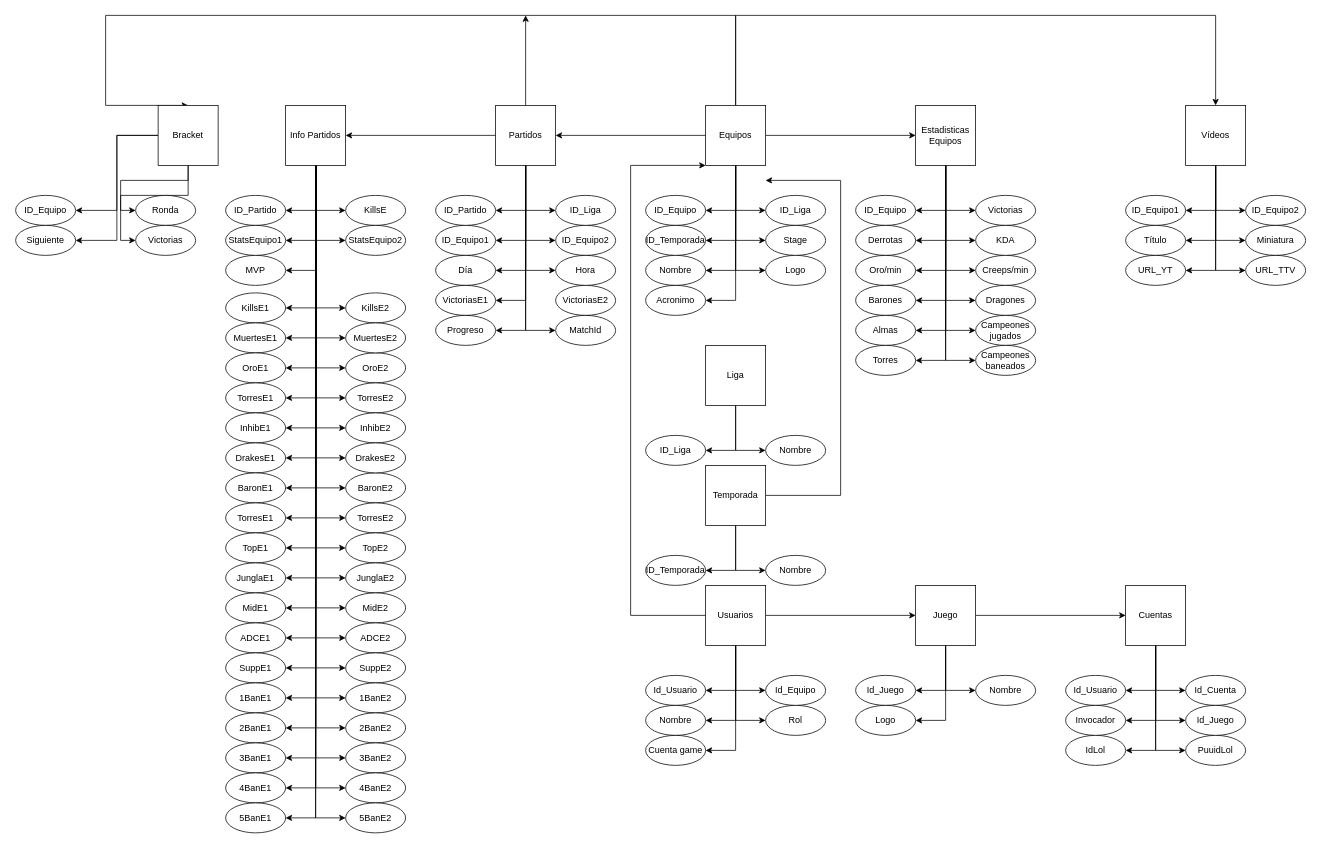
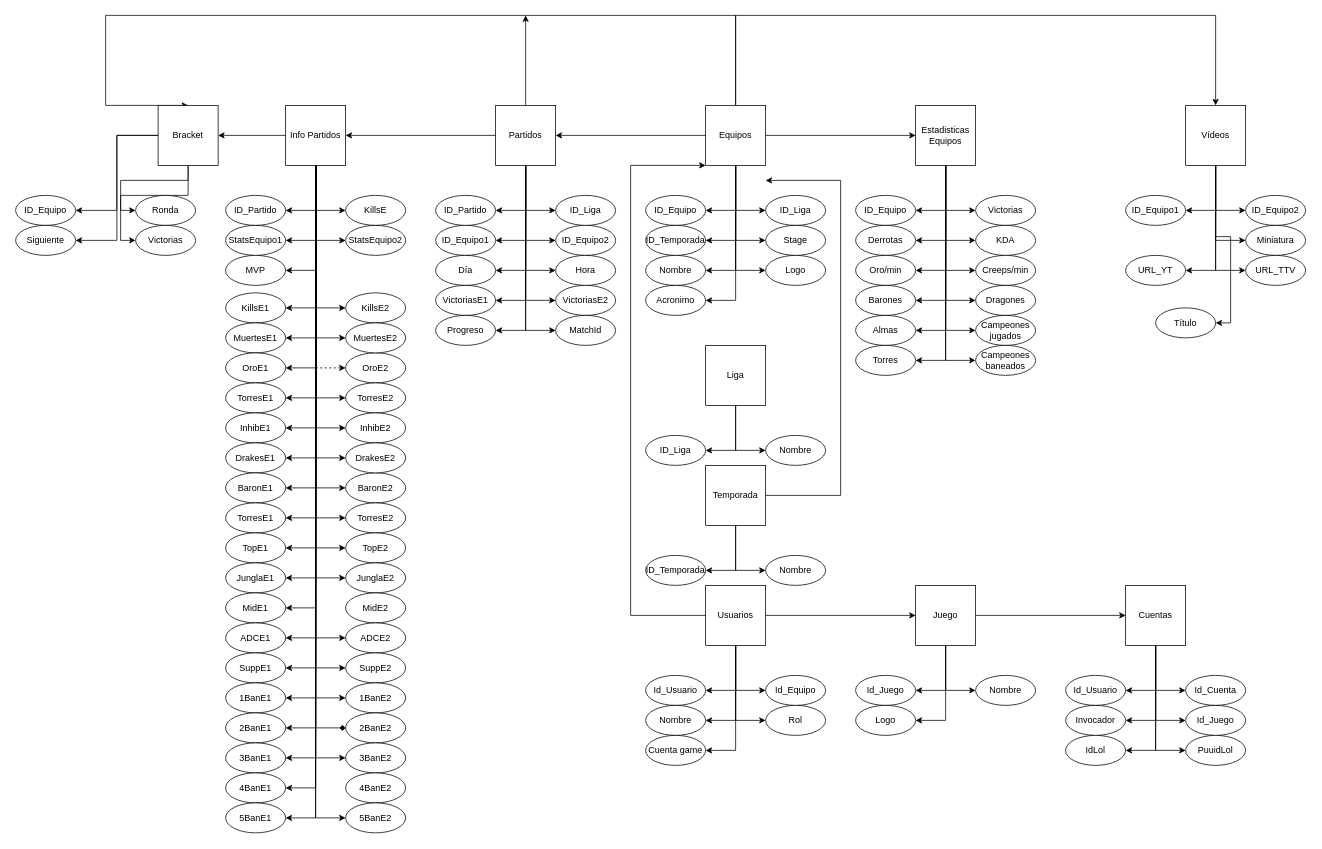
node "Título": moved (1155, 240) -> (1185, 323)
edge "Partidos" -> "VictoriasE2": added
edge "Info Partidos" -> "OroE2": style solid -> dashed
edge "Info Partidos" -> "MidE2": now "Info Partidos" -> "Bracket"
edge "Info Partidos" -> "2BanE2": arrowhead classic -> diamond
edge "Info Partidos" -> "4BanE2": removed
